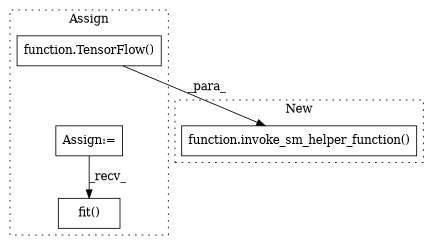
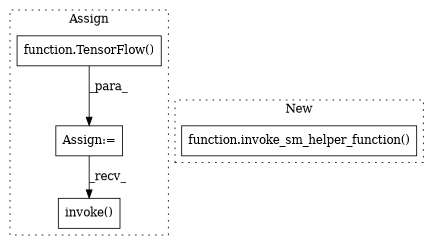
edge "function.TensorFlow()" -> "function.invoke_sm_helper_function()": now "function.TensorFlow()" -> "Assign:="
node "fit()": label "fit()" -> "invoke()"
